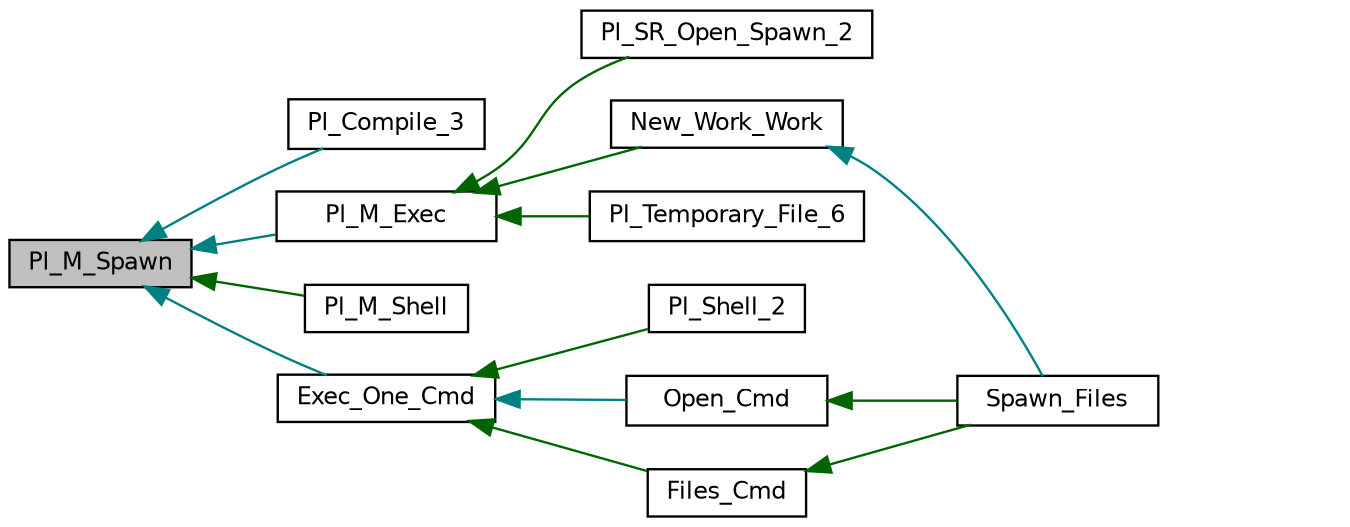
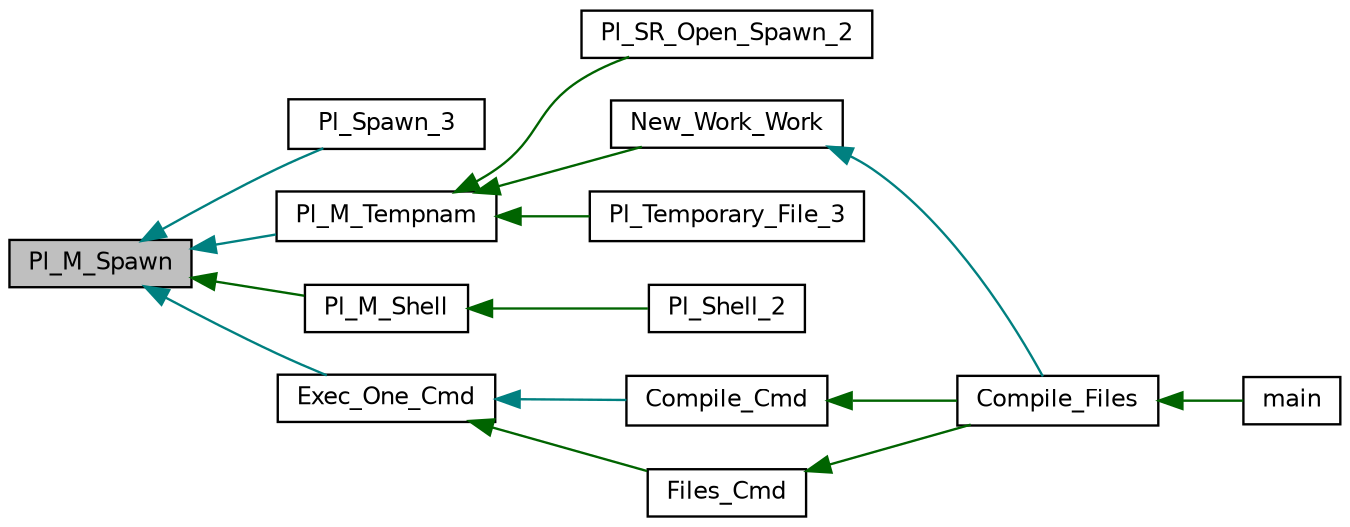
node "Pl_Compile_3": label "Pl_Compile_3" -> "Pl_Spawn_3"
node "Pl_M_Exec": label "Pl_M_Exec" -> "Pl_M_Tempnam"
node "Pl_Temporary_File_6": label "Pl_Temporary_File_6" -> "Pl_Temporary_File_3"
edge "Pl_Shell_2" -> "Exec_One_Cmd": now "Pl_Shell_2" -> "Pl_M_Shell"
node "Open_Cmd": label "Open_Cmd" -> "Compile_Cmd"
node "Spawn_Files": label "Spawn_Files" -> "Compile_Files"
node "main": added
